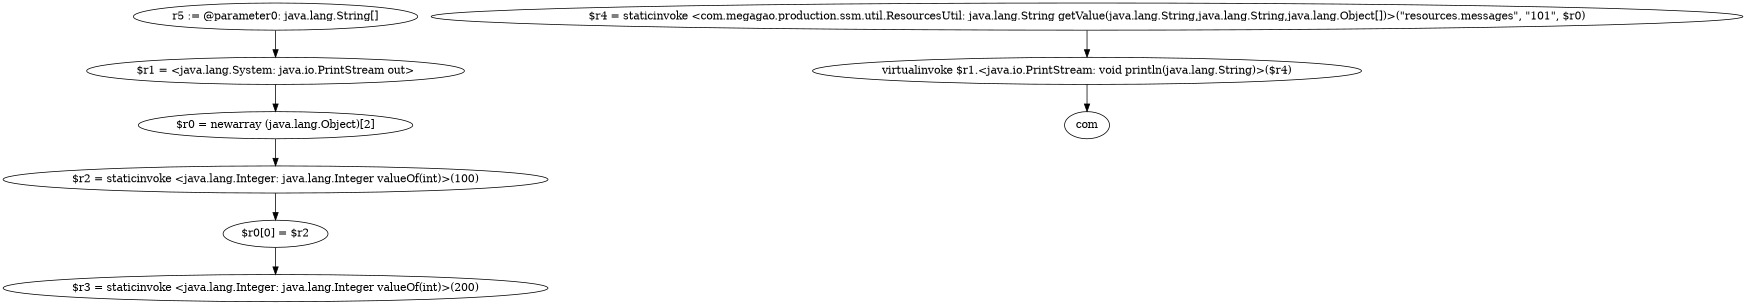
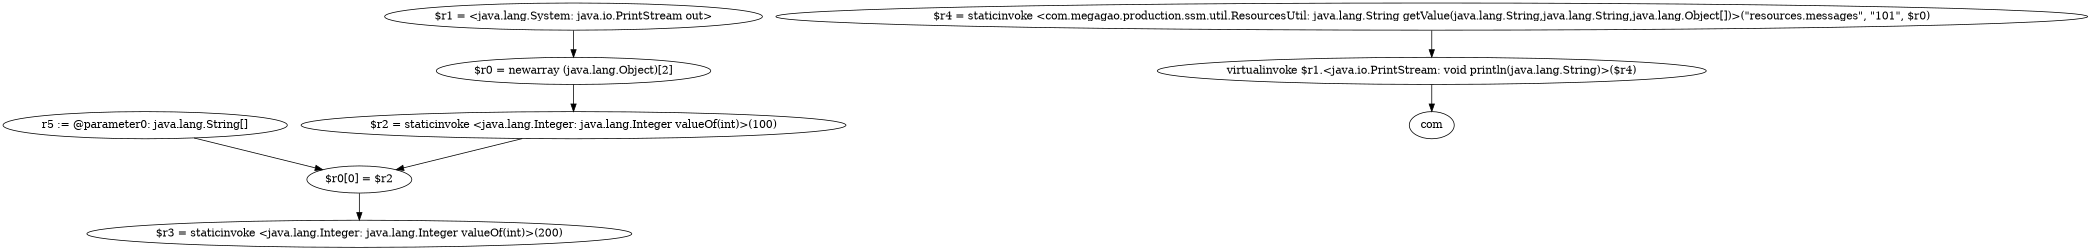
edge "r5 := @parameter0: java.lang.String[]" -> "$r1 = <java.lang.System: java.io.PrintStream out>": now "r5 := @parameter0: java.lang.String[]" -> "$r0[0] = $r2"
